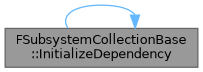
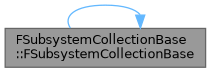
node "FSubsystemCollectionBase ::InitializeDependency": label "FSubsystemCollectionBase ::InitializeDependency" -> "FSubsystemCollectionBase ::FSubsystemCollectionBase"
